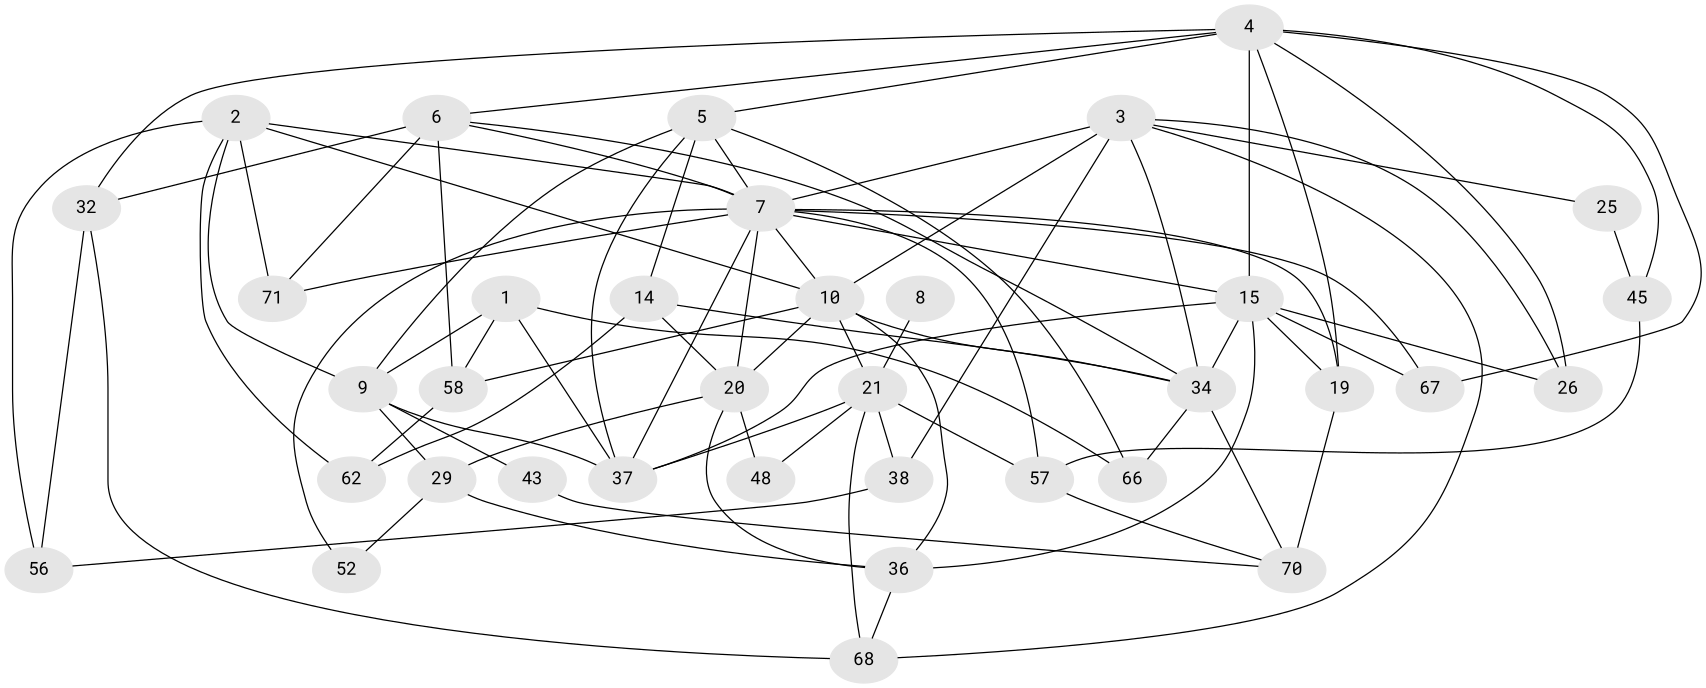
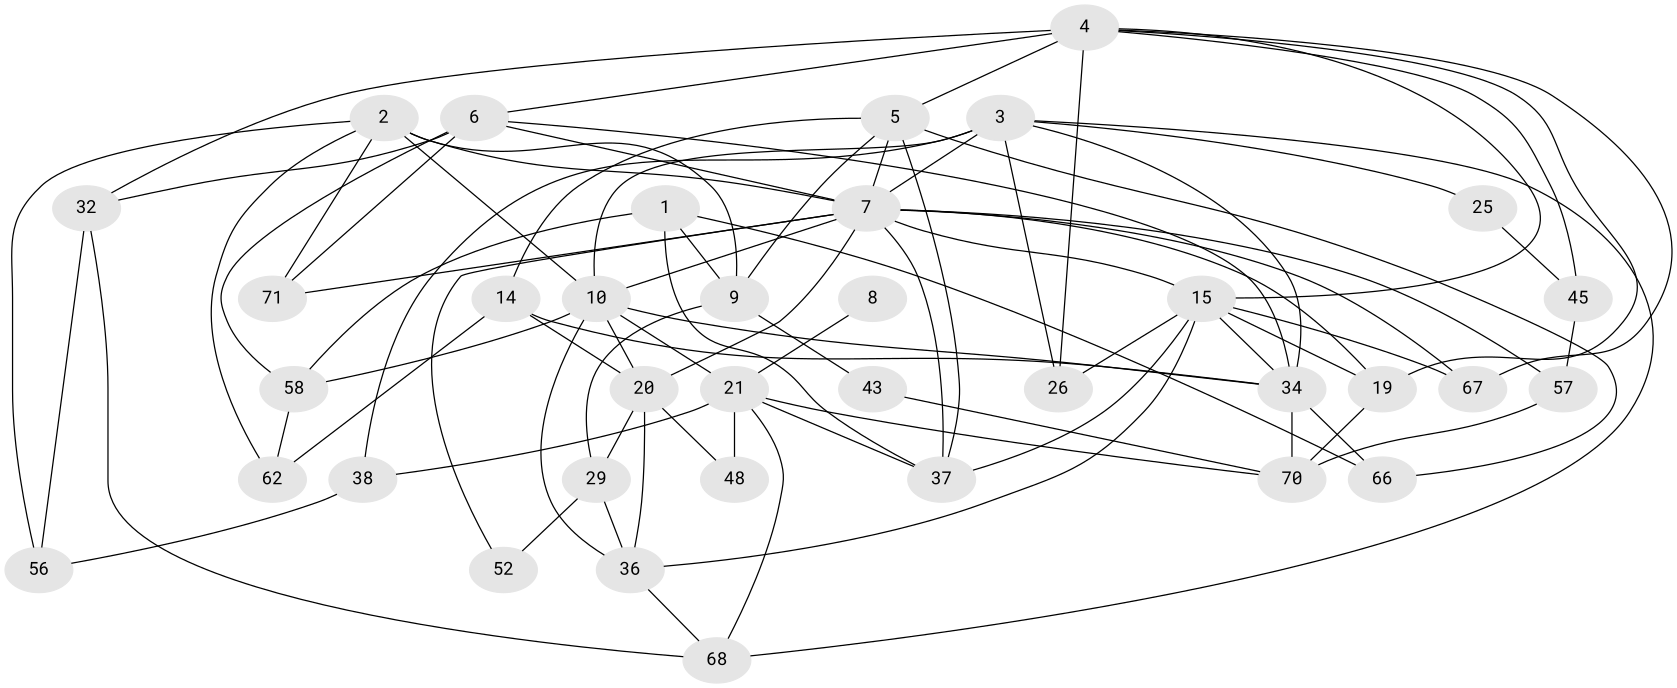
edge "9" -- "37": removed
edge "21" -- "57": now "21" -- "70"
